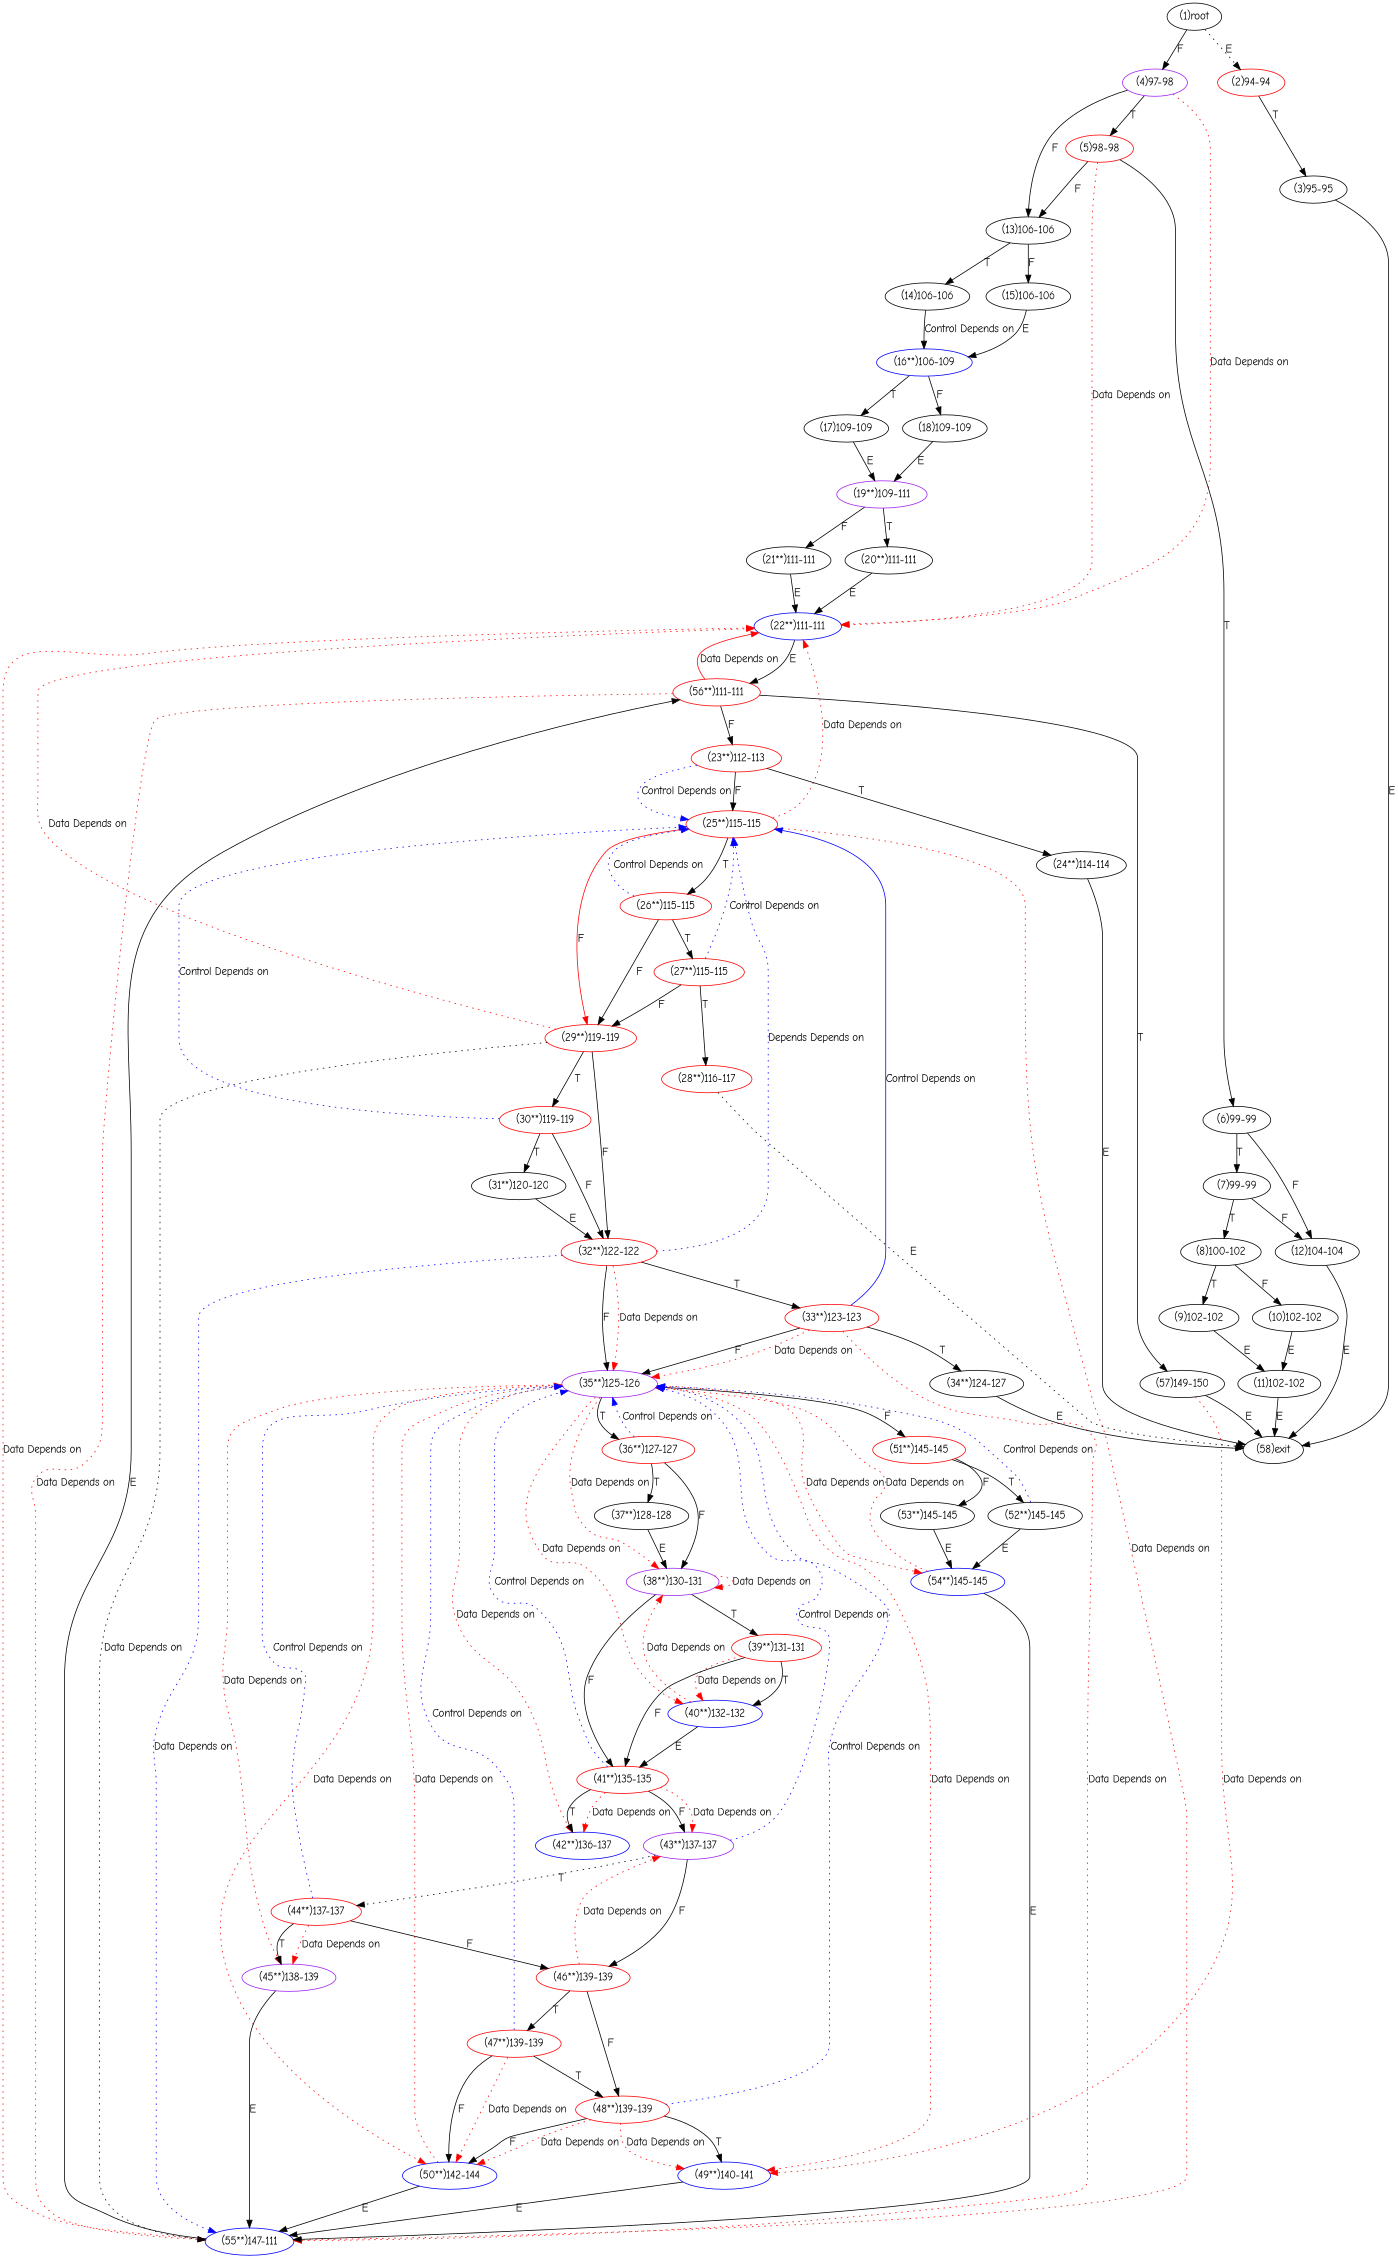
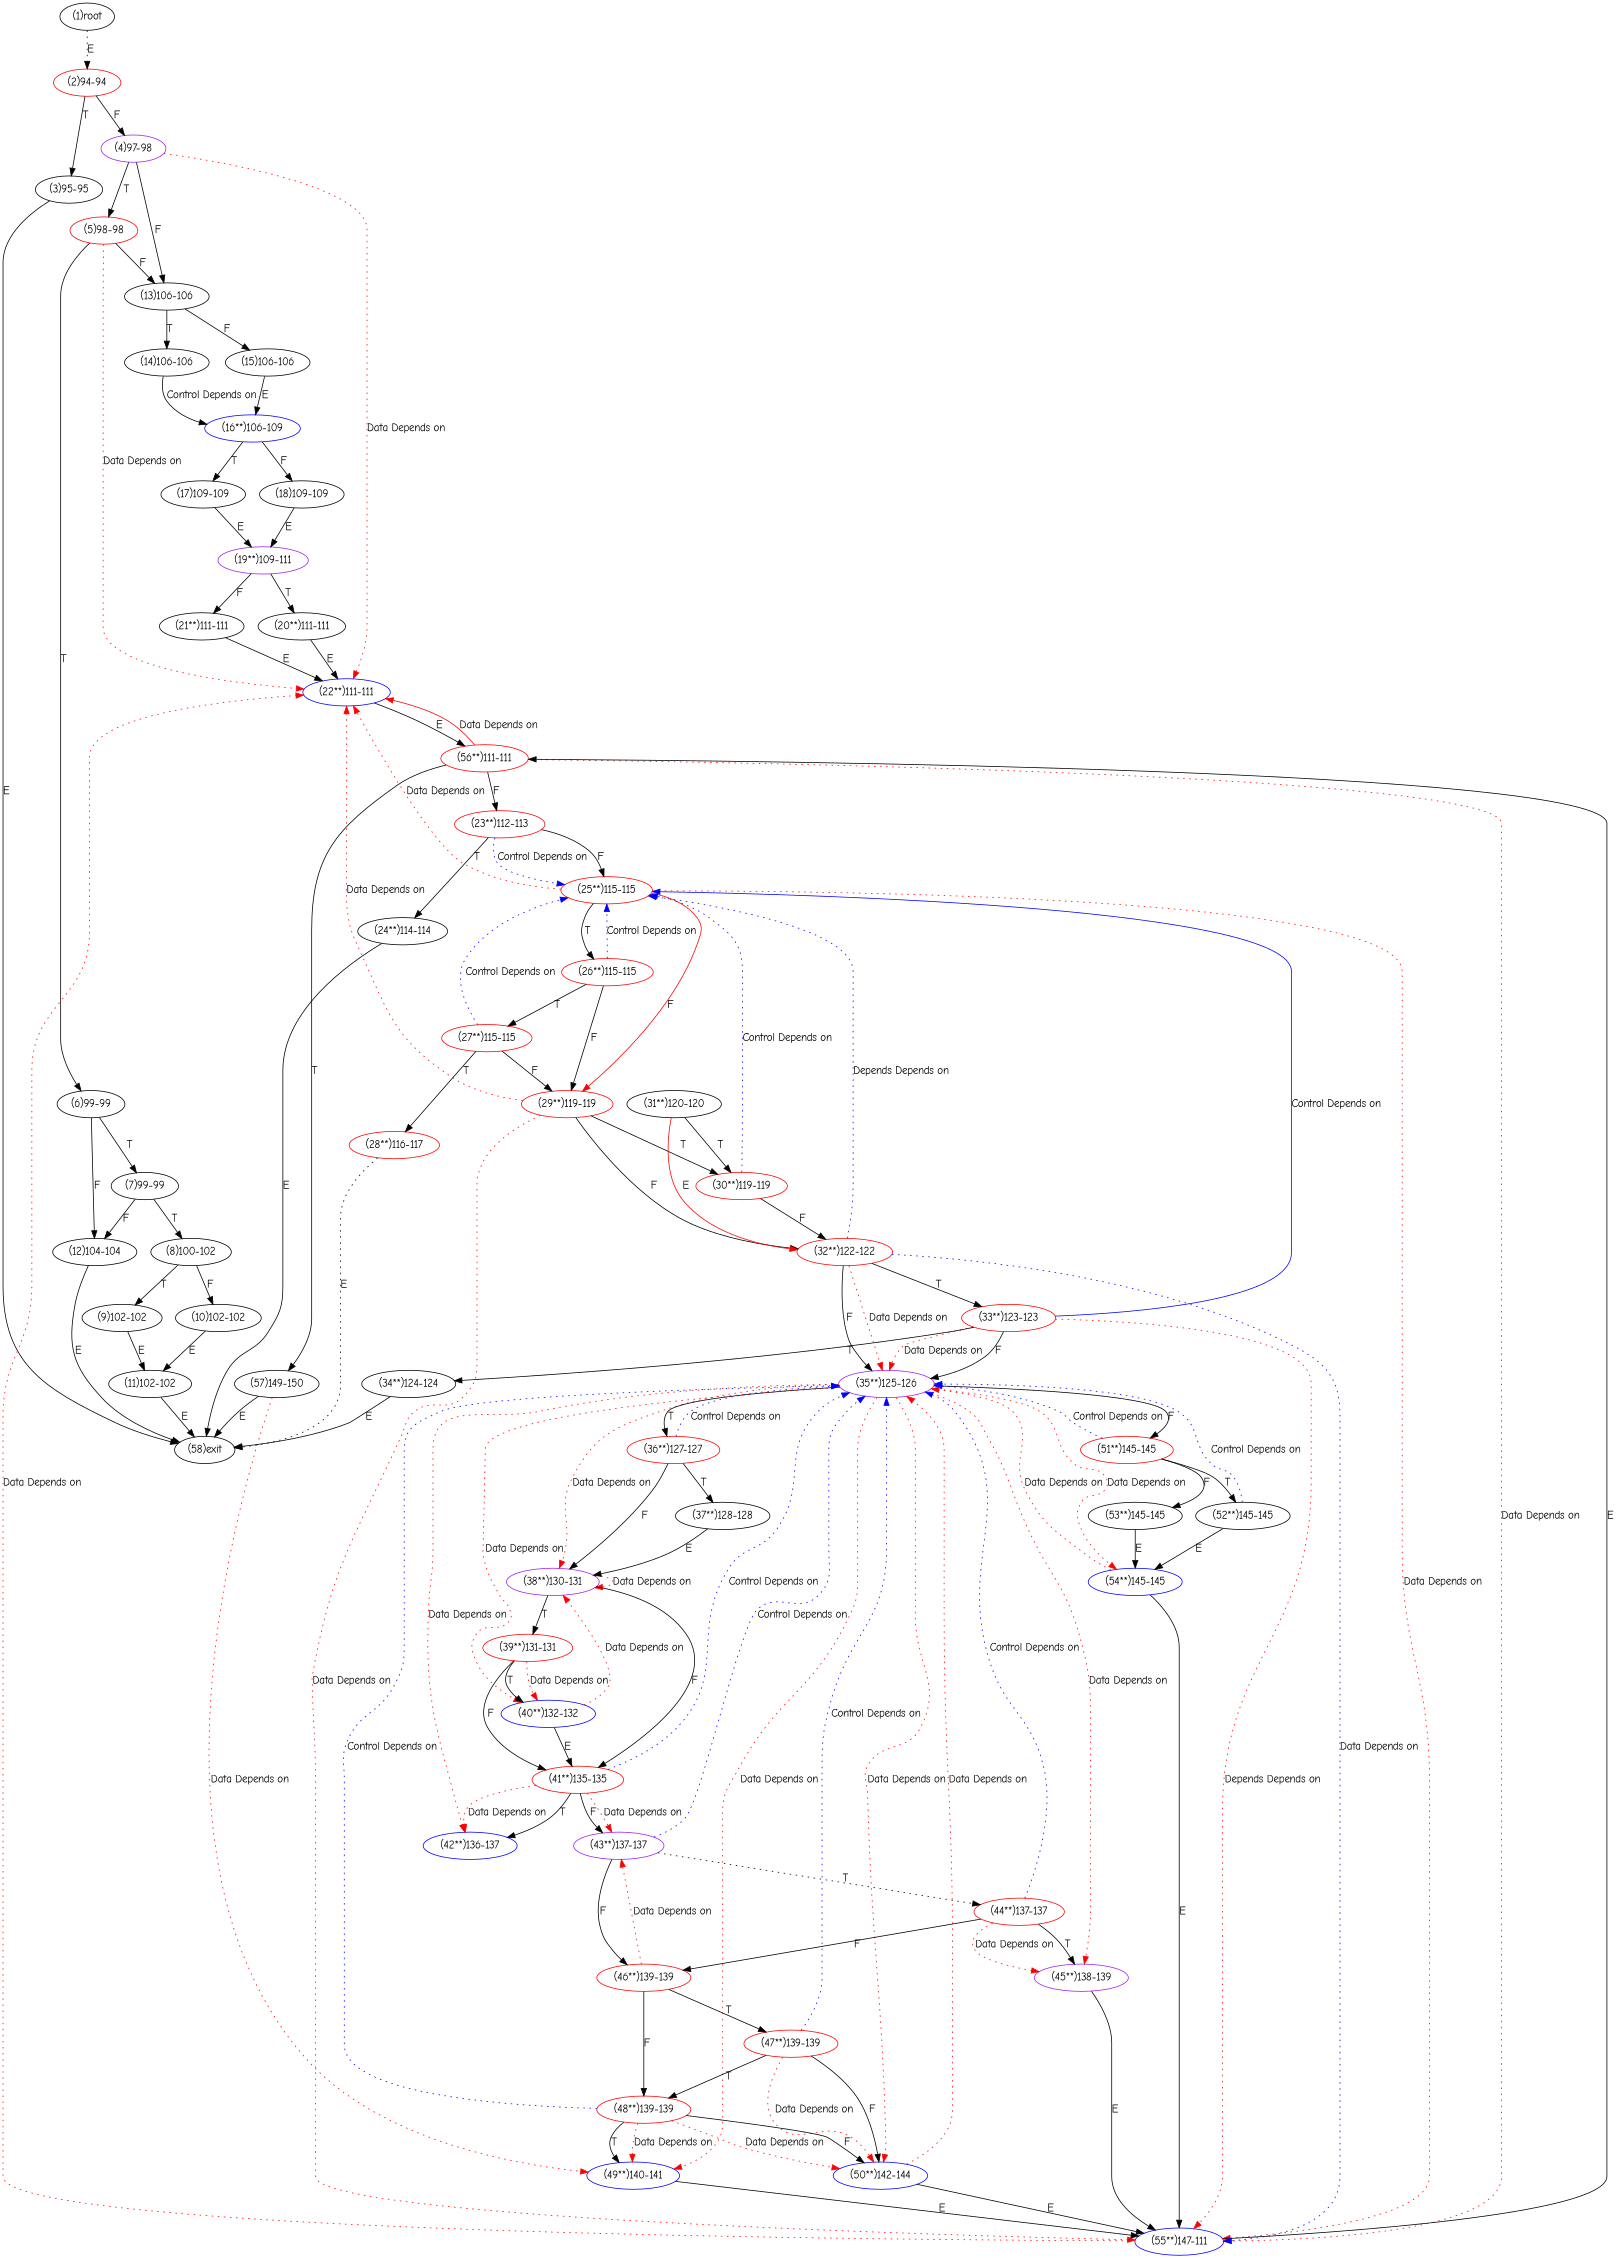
edge "(1)root" -> "(4)97-98": now "(2)94-94" -> "(4)97-98"
edge "(30**)119-119" -> "(31**)120-120": reversed
edge "(31**)120-120" -> "(32**)122-122": color black -> red
node "(34**)124-127": label "(34**)124-127" -> "(34**)124-124"
edge "(51**)145-145" -> "(35**)125-126": added, label "Control Depends on"
edge "(29**)119-119" -> "(55**)147-111": color black -> red
edge "(33**)123-123" -> "(55**)147-111": label "Data Depends on" -> "Depends Depends on"
